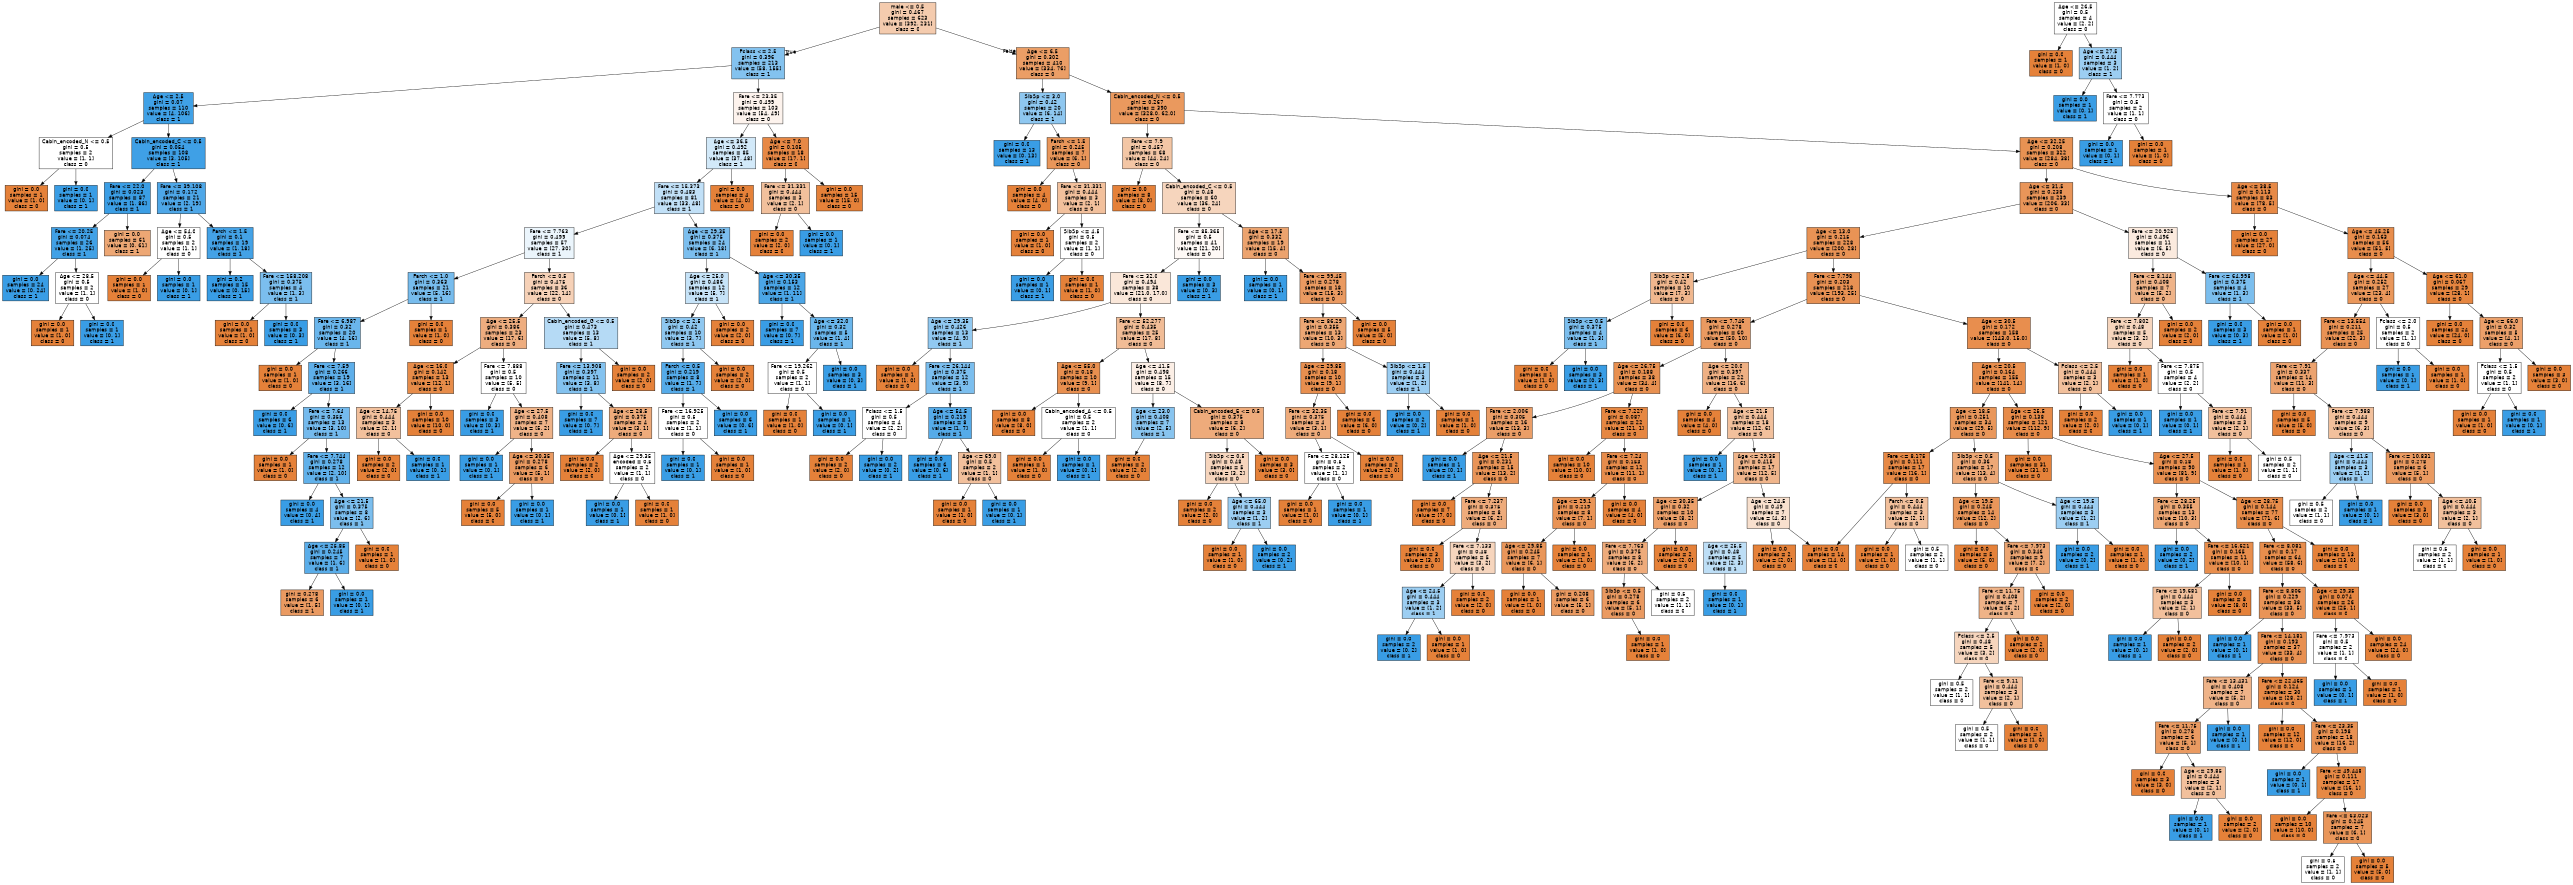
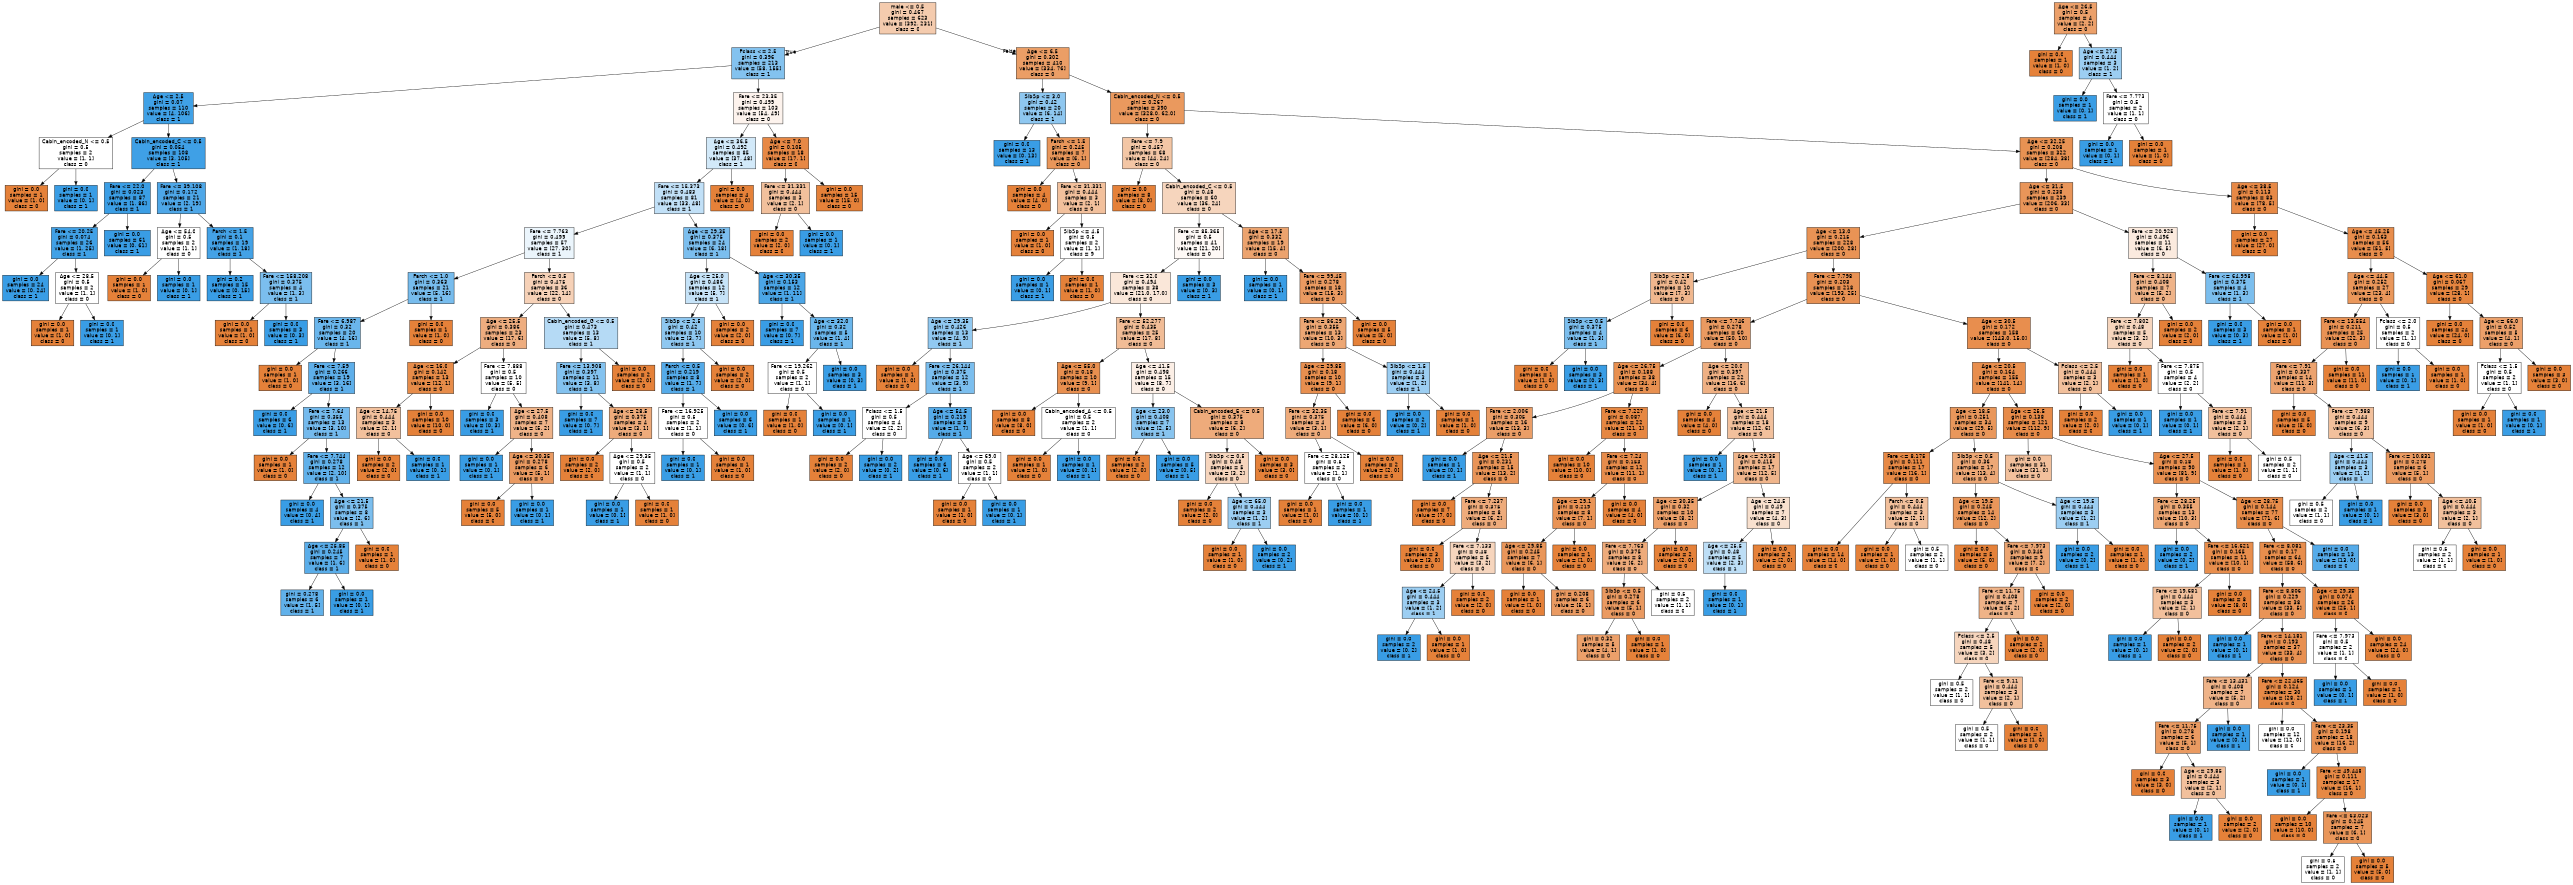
node "Age <= 26.5 gini = 0.5 samples = 4 value = [2, 2] class = 0": fillcolor #ffffff -> #eca06a
node "gini = 0.0 samples = 61 value = [0, 61] class = 1": fillcolor #eda774 -> #399de5
node "SibSp <= 4.5 gini = 0.5 samples = 2 value = [1, 1] class = 0": label "SibSp <= 4.5 gini = 0.5 samples = 2 value = [1, 1] class = 0" -> "SibSp <= 4.5 gini = 0.5 samples = 2 value = [1, 1] class = 9"
node "Age <= 66.0 gini = 0.32 samples = 5 value = [4, 1] class = 0": label "Age <= 66.0 gini = 0.32 samples = 5 value = [4, 1] class = 0" -> "Age <= 66.0 gini = 0.52 samples = 5 value = [4, 1] class = 0"
node "gini = 0.0 samples = 11 value = [11, 0] class = 0": added
node "Age <= 29.35 encoded = 0.5 samples = 2 value = [1, 1] class = 0": label "Age <= 29.35 encoded = 0.5 samples = 2 value = [1, 1] class = 0" -> "Age <= 29.35 gini = 0.5 samples = 2 value = [1, 1] class = 0"
node "Age <= 69.0 gini = 0.5 samples = 2 value = [1, 1] class = 0": fillcolor #f2c09c -> #ffffff
node "gini = 0.0 samples = 5 value = [0, 5] class = 1": added
node "gini = 0.0 samples = 31 value = [31, 0] class = 0": fillcolor #e58139 -> #f2c09c
edge "Age <= 24.5 gini = 0.49 samples = 7 value = [4, 3] class = 0" -> "gini = 0.0 samples = 14 value = [14, 0] class = 0": now "Age <= 24.5 gini = 0.49 samples = 7 value = [4, 3] class = 0" -> "Age <= 25.5 gini = 0.48 samples = 5 value = [2, 3] class = 1"
node "gini = 0.0 samples = 13 value = [13, 0] class = 0": fillcolor #e58139 -> #55abe9
node "gini = 0.278 samples = 6 value = [1, 5] class = 1": fillcolor #ea9a61 -> #61b1ea
node "gini = 0.32 samples = 5 value = [4, 1] class = 0": added
node "gini = 0.0 samples = 12 value = [12, 0] class = 0": fillcolor #e58139 -> #ffffff
